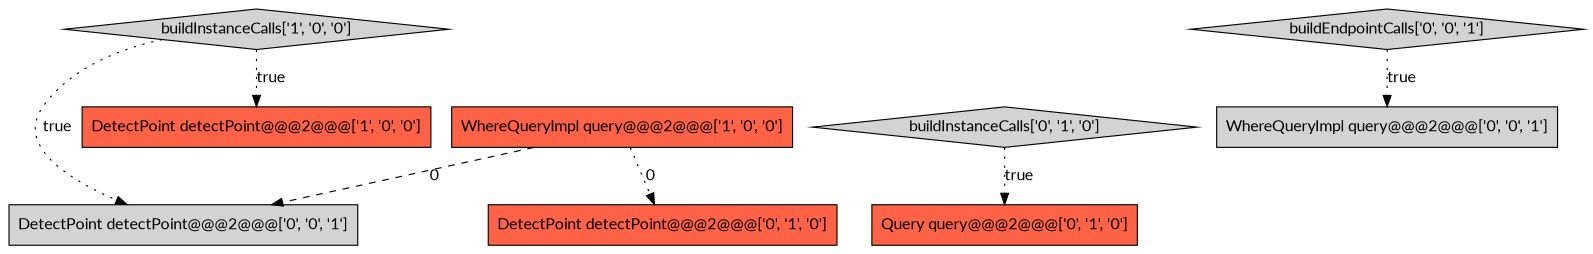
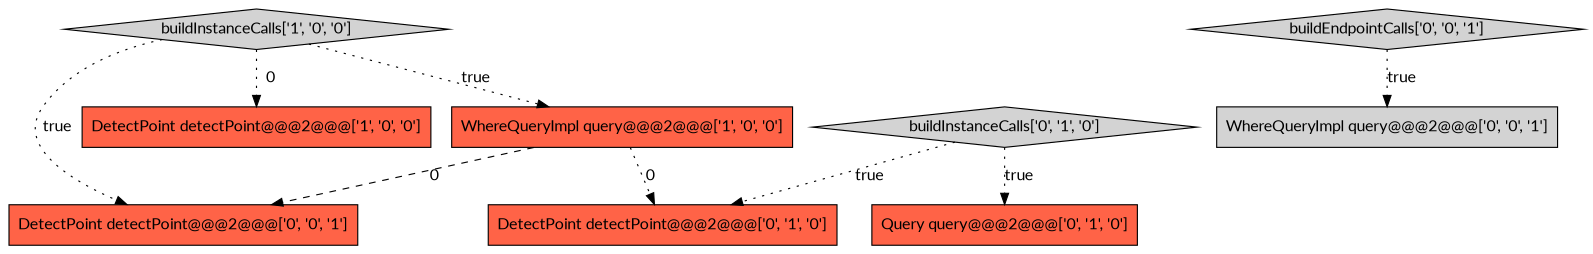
edge "buildInstanceCalls['1', '0', '0']" -> "WhereQueryImpl query@@@2@@@['1', '0', '0']": added, label "true"
edge "buildInstanceCalls['1', '0', '0']" -> "DetectPoint detectPoint@@@2@@@['1', '0', '0']": label "true" -> "0"
edge "buildInstanceCalls['0', '1', '0']" -> "DetectPoint detectPoint@@@2@@@['0', '1', '0']": added, label "true"
node "DetectPoint detectPoint@@@2@@@['0', '0', '1']": fillcolor lightgray -> tomato
